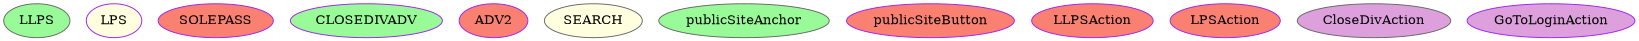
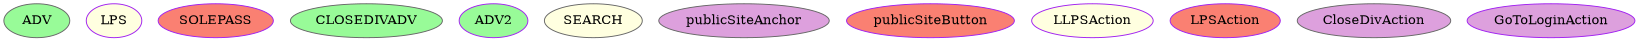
node "LLPS": label "LLPS" -> "ADV"
node "CLOSEDIVADV": color purple -> gray40
node "ADV2": fillcolor salmon -> palegreen
node "publicSiteAnchor": fillcolor palegreen -> plum
node "LLPSAction": fillcolor salmon -> lightyellow
